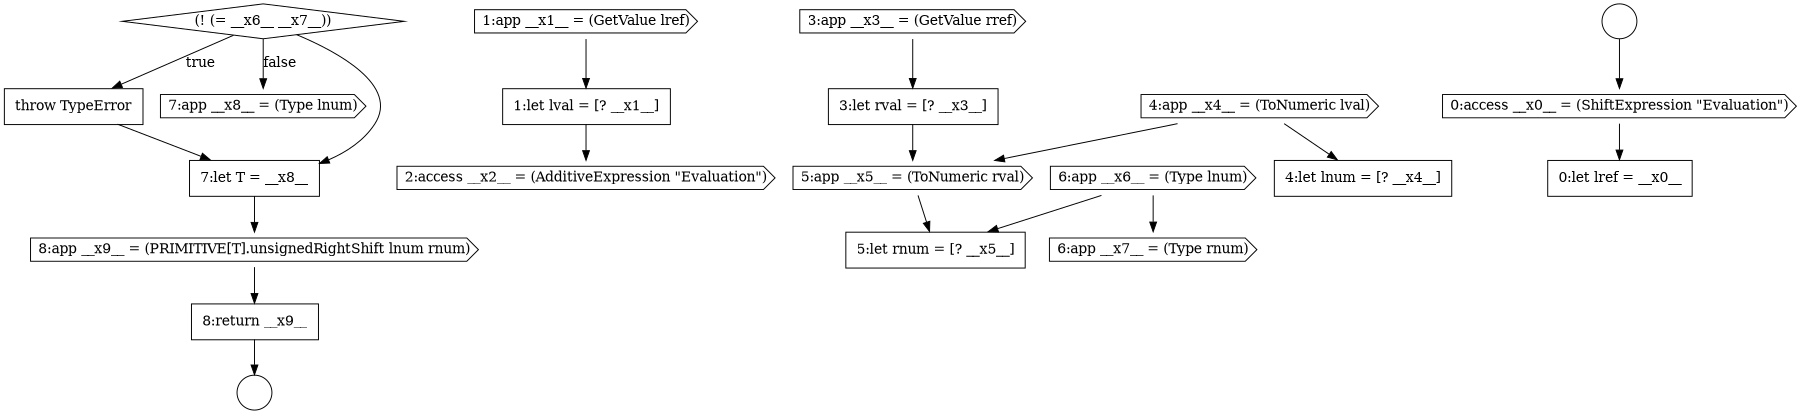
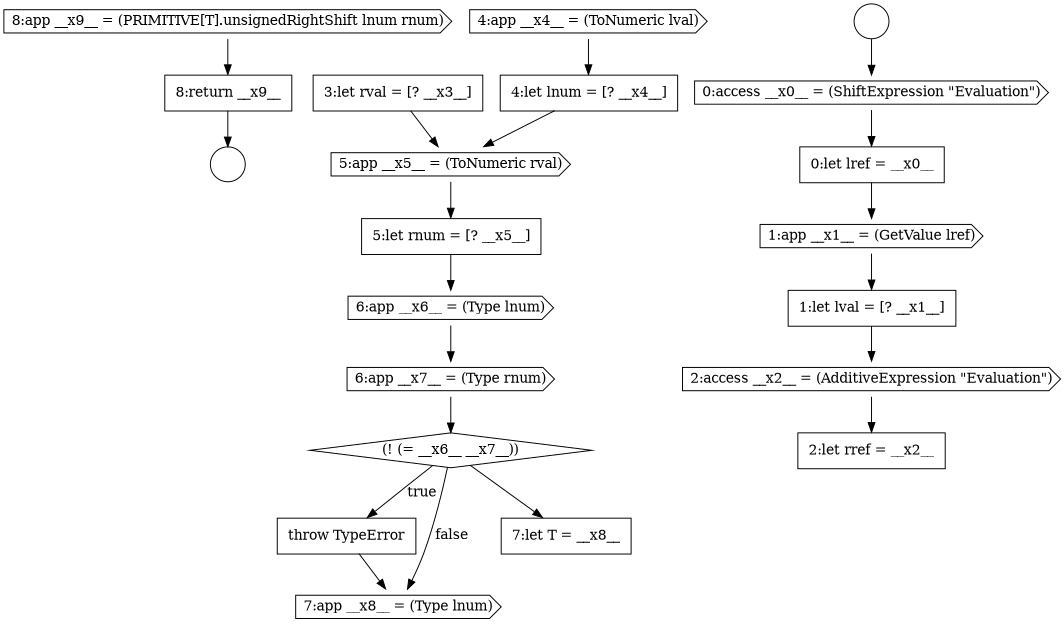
node "3:app __x3__ = (GetValue rref)": removed
edge "throw TypeError" -> "7:let T = __x8__": now "throw TypeError" -> "7:app __x8__ = (Type lnum)"
edge "4:app __x4__ = (ToNumeric lval)" -> "5:app __x5__ = (ToNumeric rval)": now "4:let lnum = [? __x4__]" -> "5:app __x5__ = (ToNumeric rval)"
edge "0:let lref = __x0__" -> "1:app __x1__ = (GetValue lref)": added
edge "7:let T = __x8__" -> "8:app __x9__ = (PRIMITIVE[T].unsignedRightShift lnum rnum)": removed
edge "6:app __x6__ = (Type lnum)" -> "5:let rnum = [? __x5__]": reversed
edge "6:app __x7__ = (Type rnum)" -> "(! (= __x6__ __x7__))": added
node "2:let rref = __x2__": added
